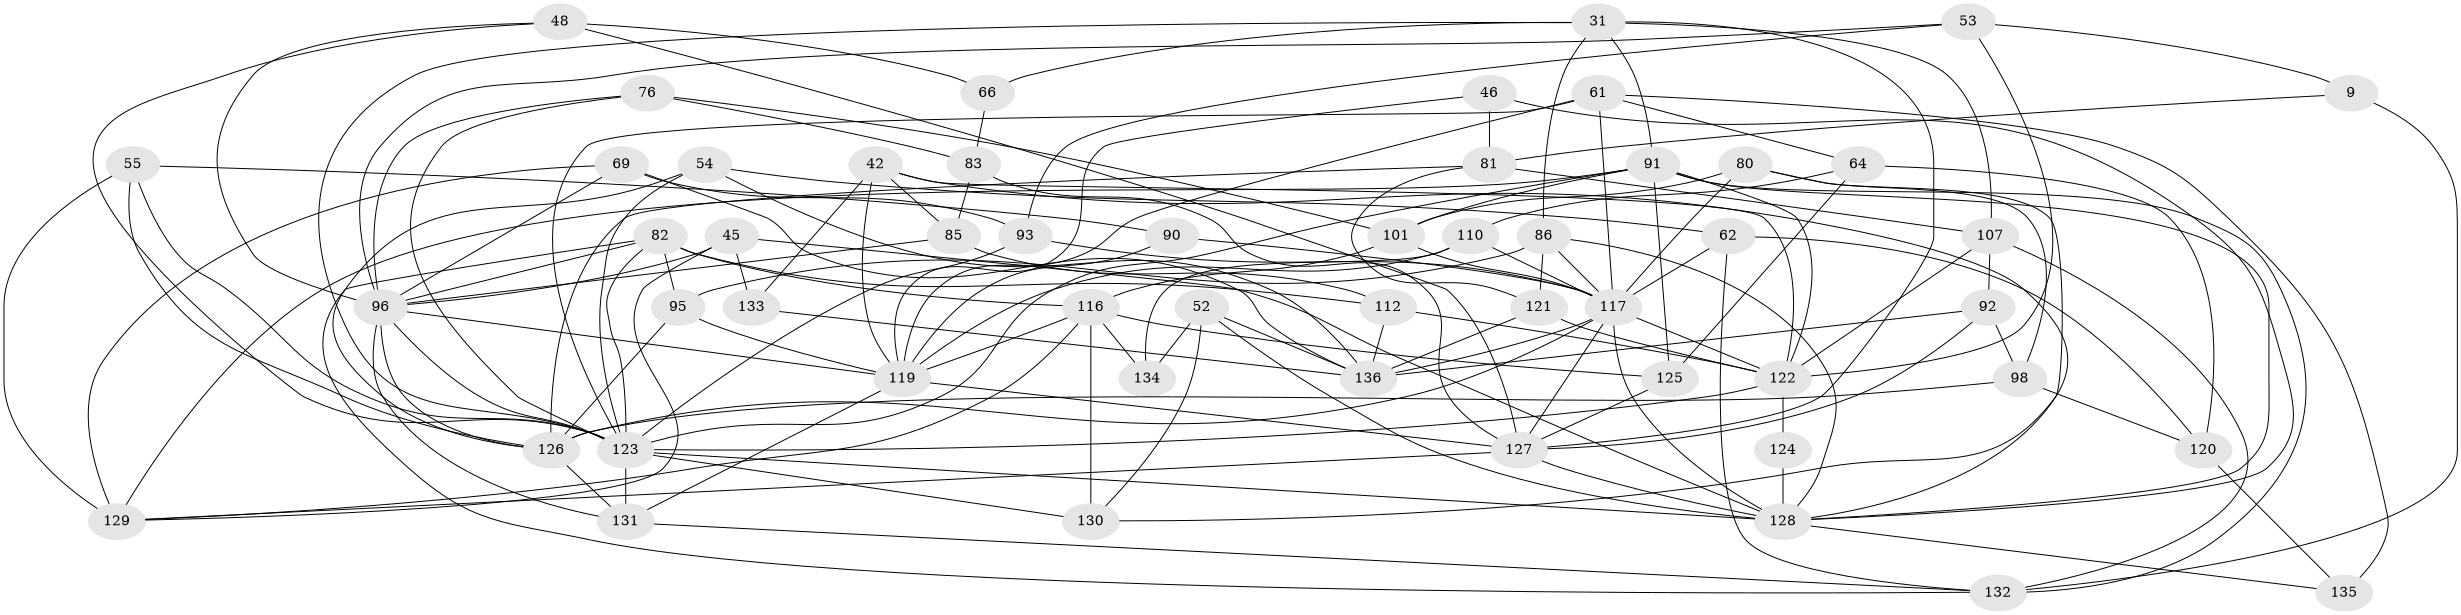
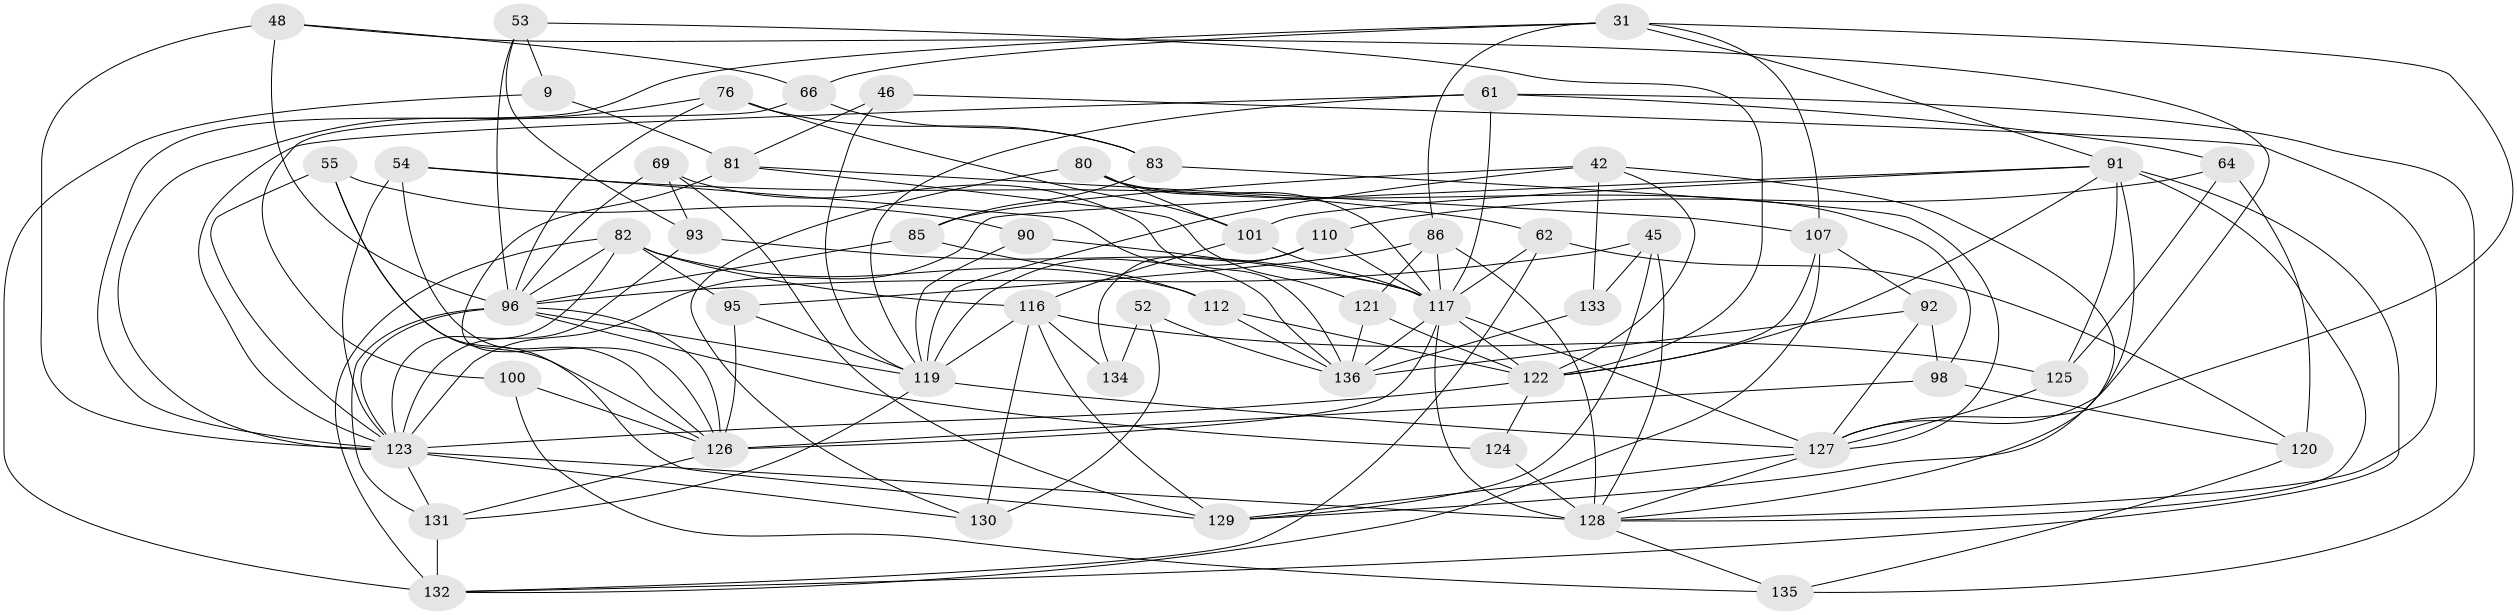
node "100": added
edge "96" -- "124": added
edge "52" -- "128": removed
